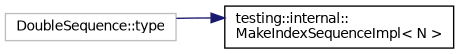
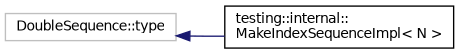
edge "DoubleSequence::type" -> "testing::internal:: MakeIndexSequenceImpl< N >": reversed
